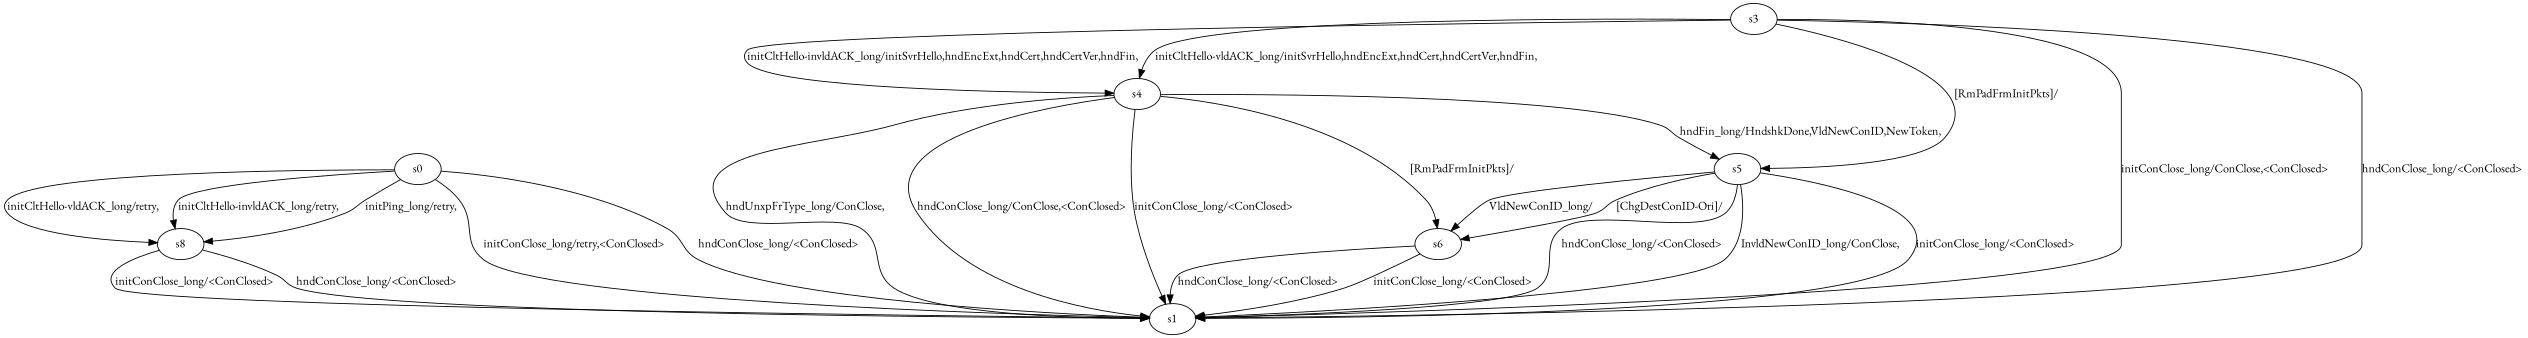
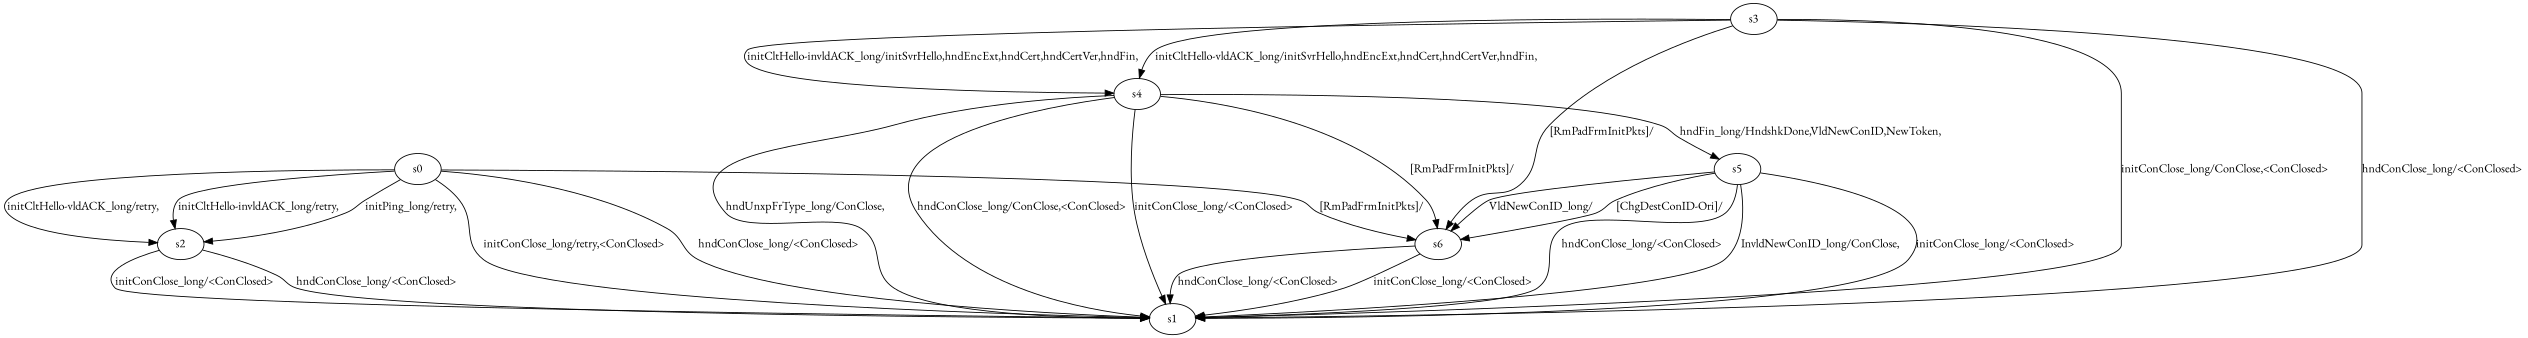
edge "s3" -> "s5": now "s3" -> "s6"
edge "s0" -> "s6": added, label "[RmPadFrmInitPkts]/"
node "s8": label "s8" -> "s2"
